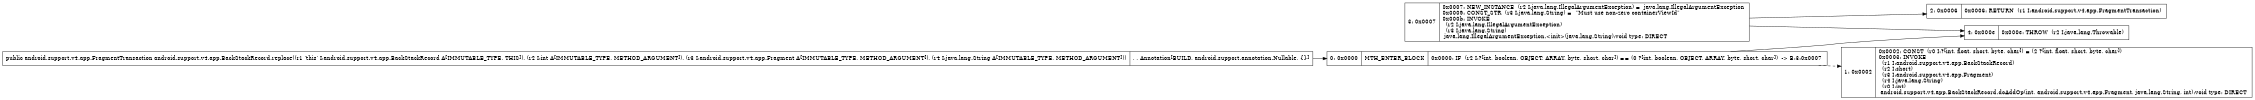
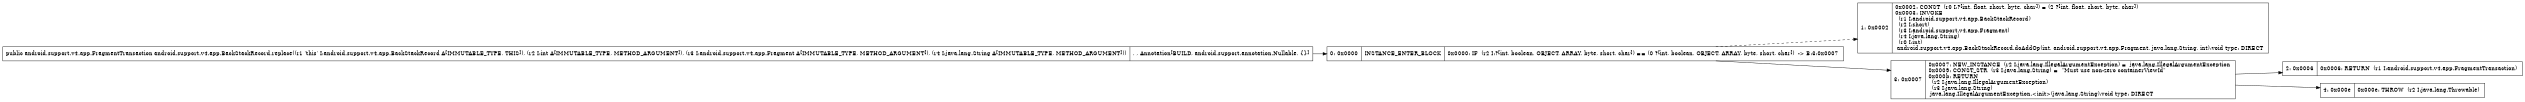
node "3: 0x0007": text "0x000b: INVOKE" -> "0x000b: RETURN"
edge "0: 0x0000" -> "4: 0x000e": now "0: 0x0000" -> "3: 0x0007"
node "0: 0x0000": text "MTH_ENTER_BLOCK" -> "INSTANCE_ENTER_BLOCK"
